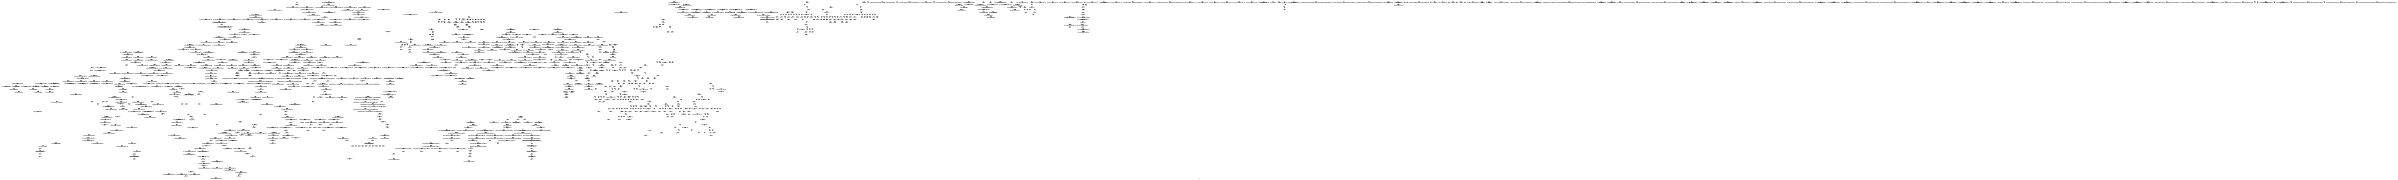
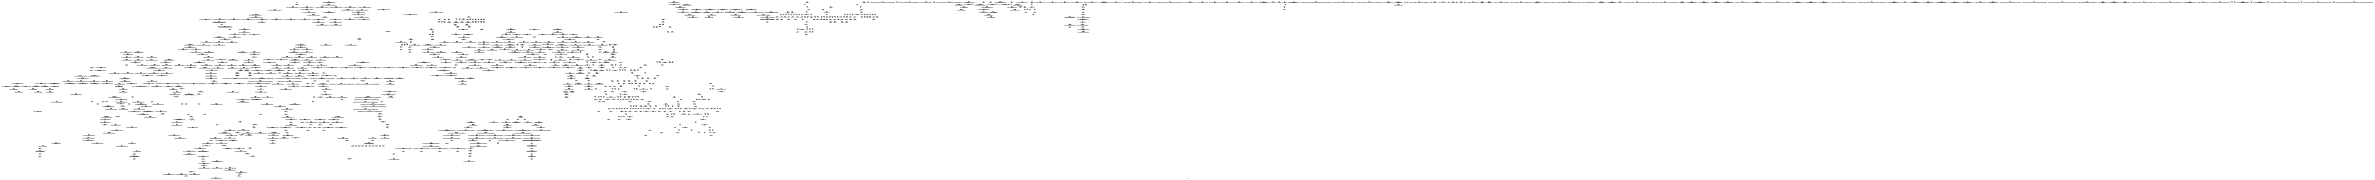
node "NodeID: 187": removed
